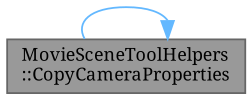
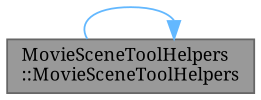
node "MovieSceneToolHelpers ::CopyCameraProperties": label "MovieSceneToolHelpers ::CopyCameraProperties" -> "MovieSceneToolHelpers ::MovieSceneToolHelpers"
